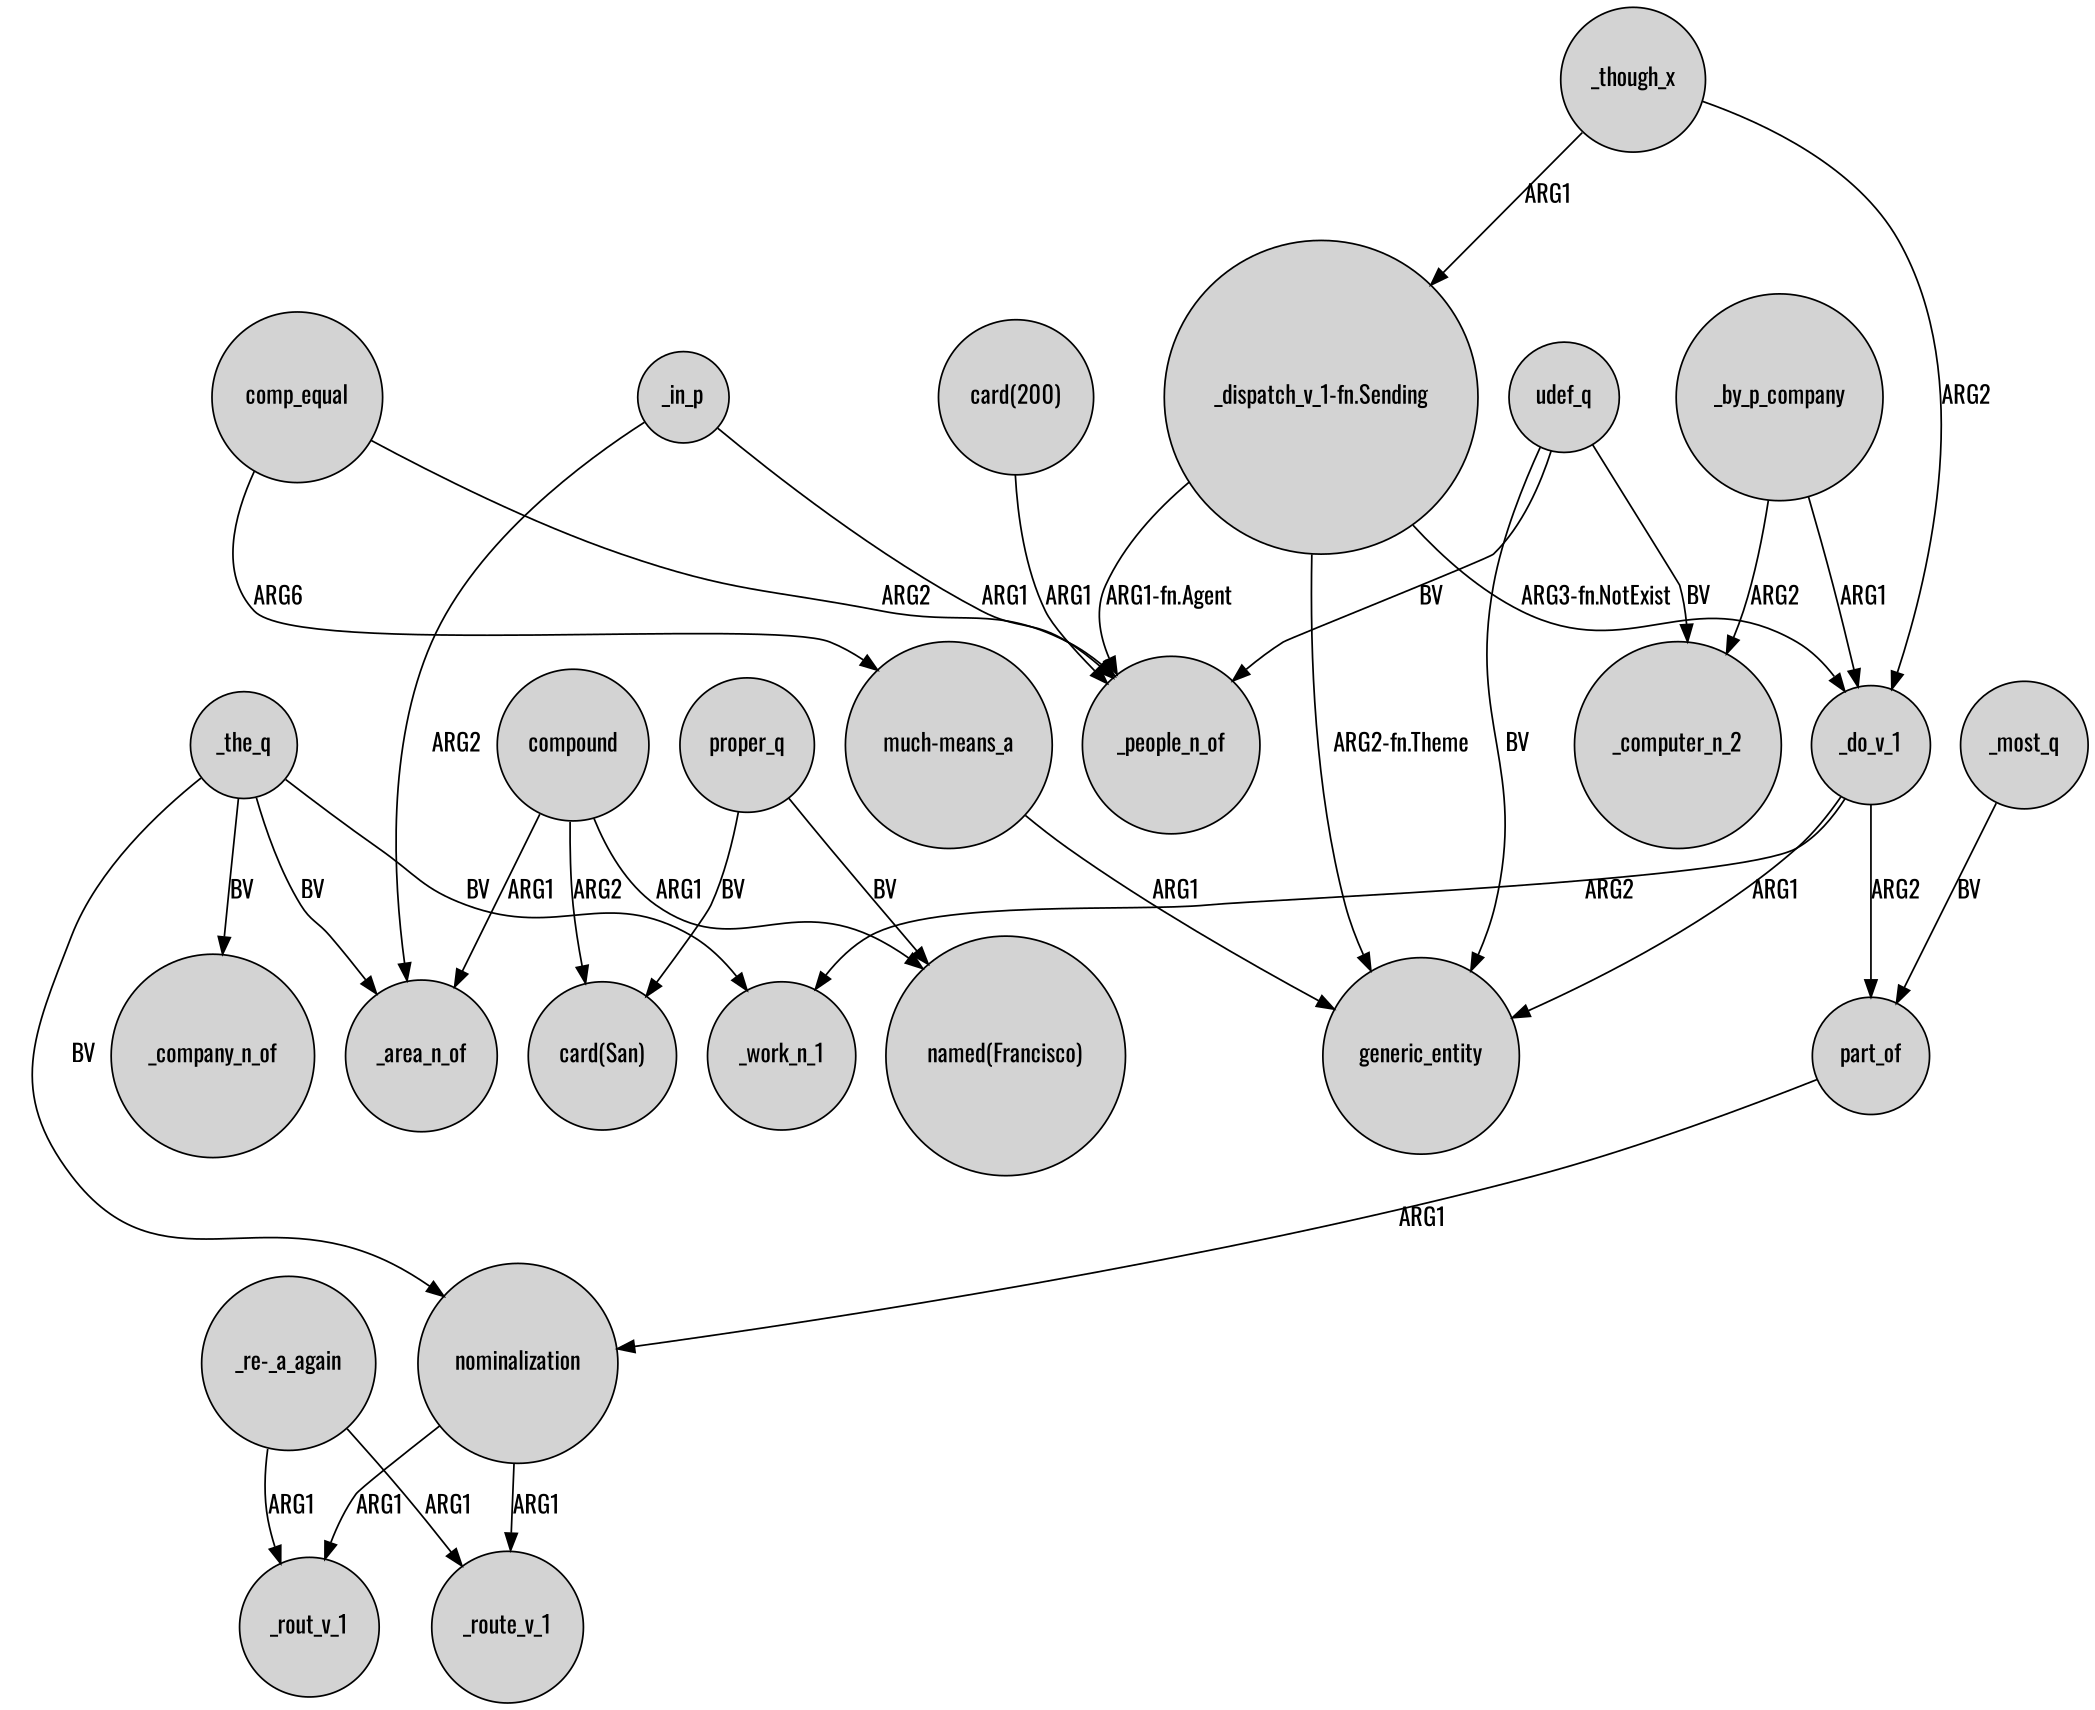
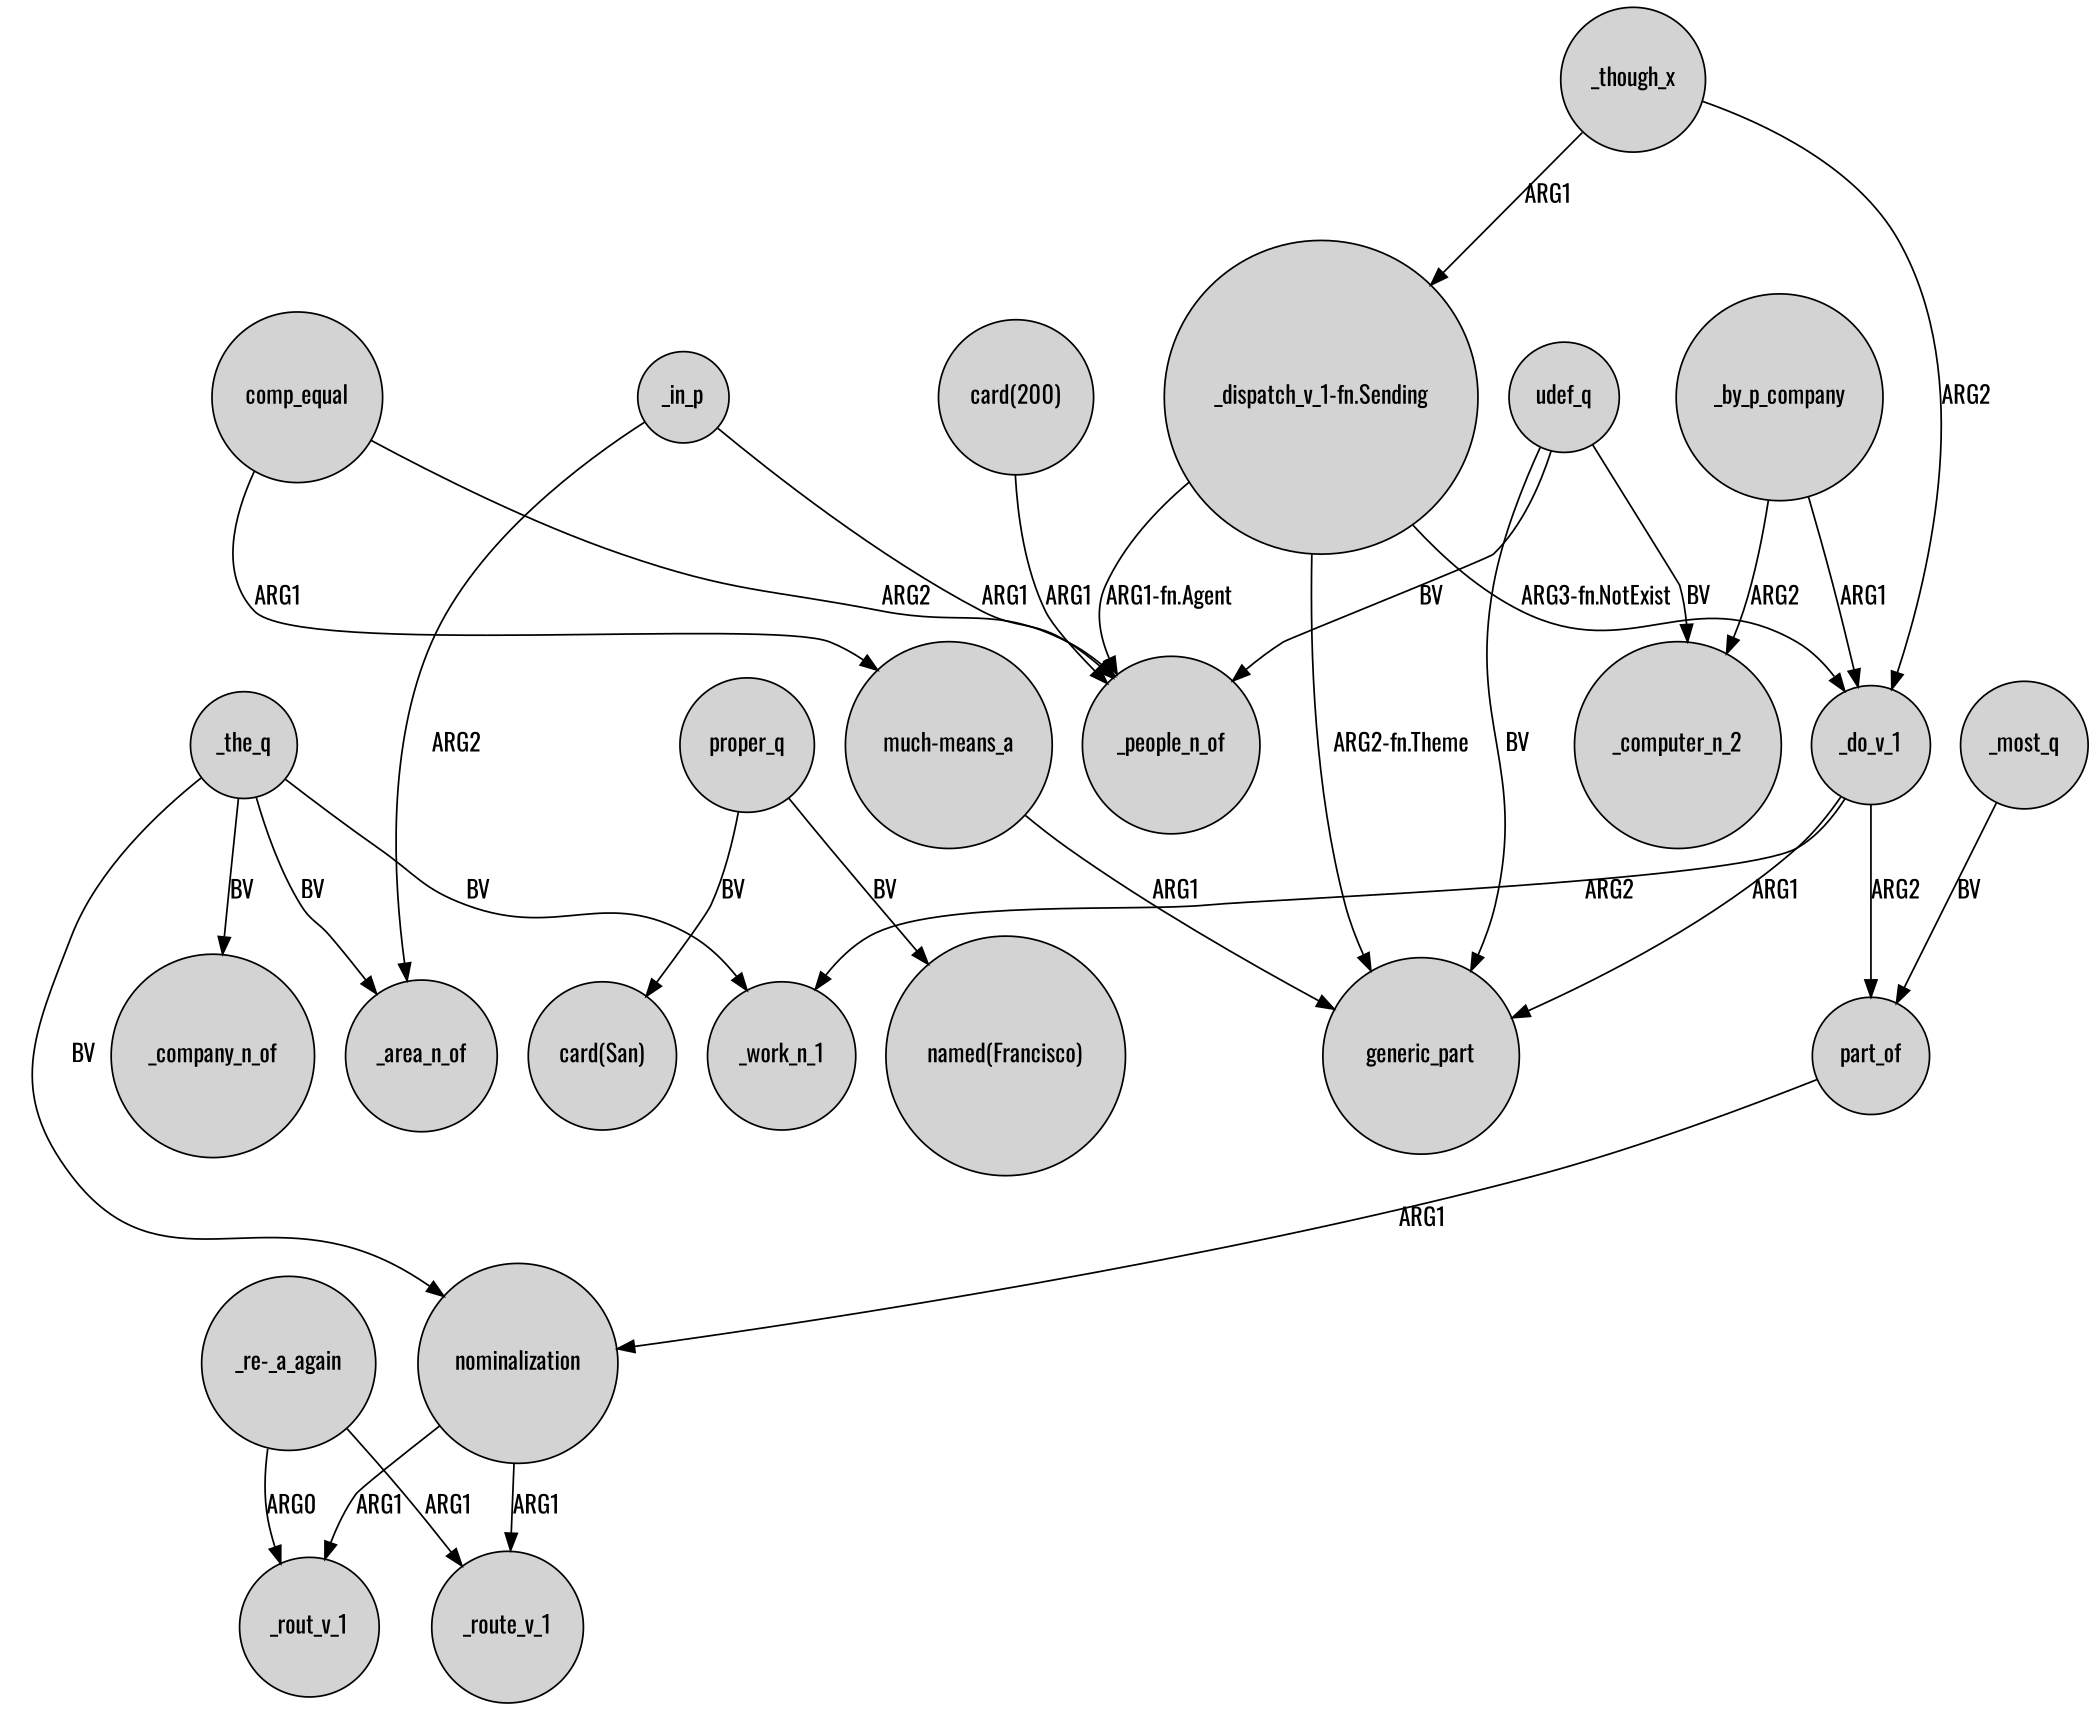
edge "comp_equal" -> "much-means_a": label "ARG6" -> "ARG1"
node "compound": removed
node "generic_entity": label "generic_entity" -> "generic_part"
edge "_re-_a_again" -> "_rout_v_1": label "ARG1" -> "ARG0"
